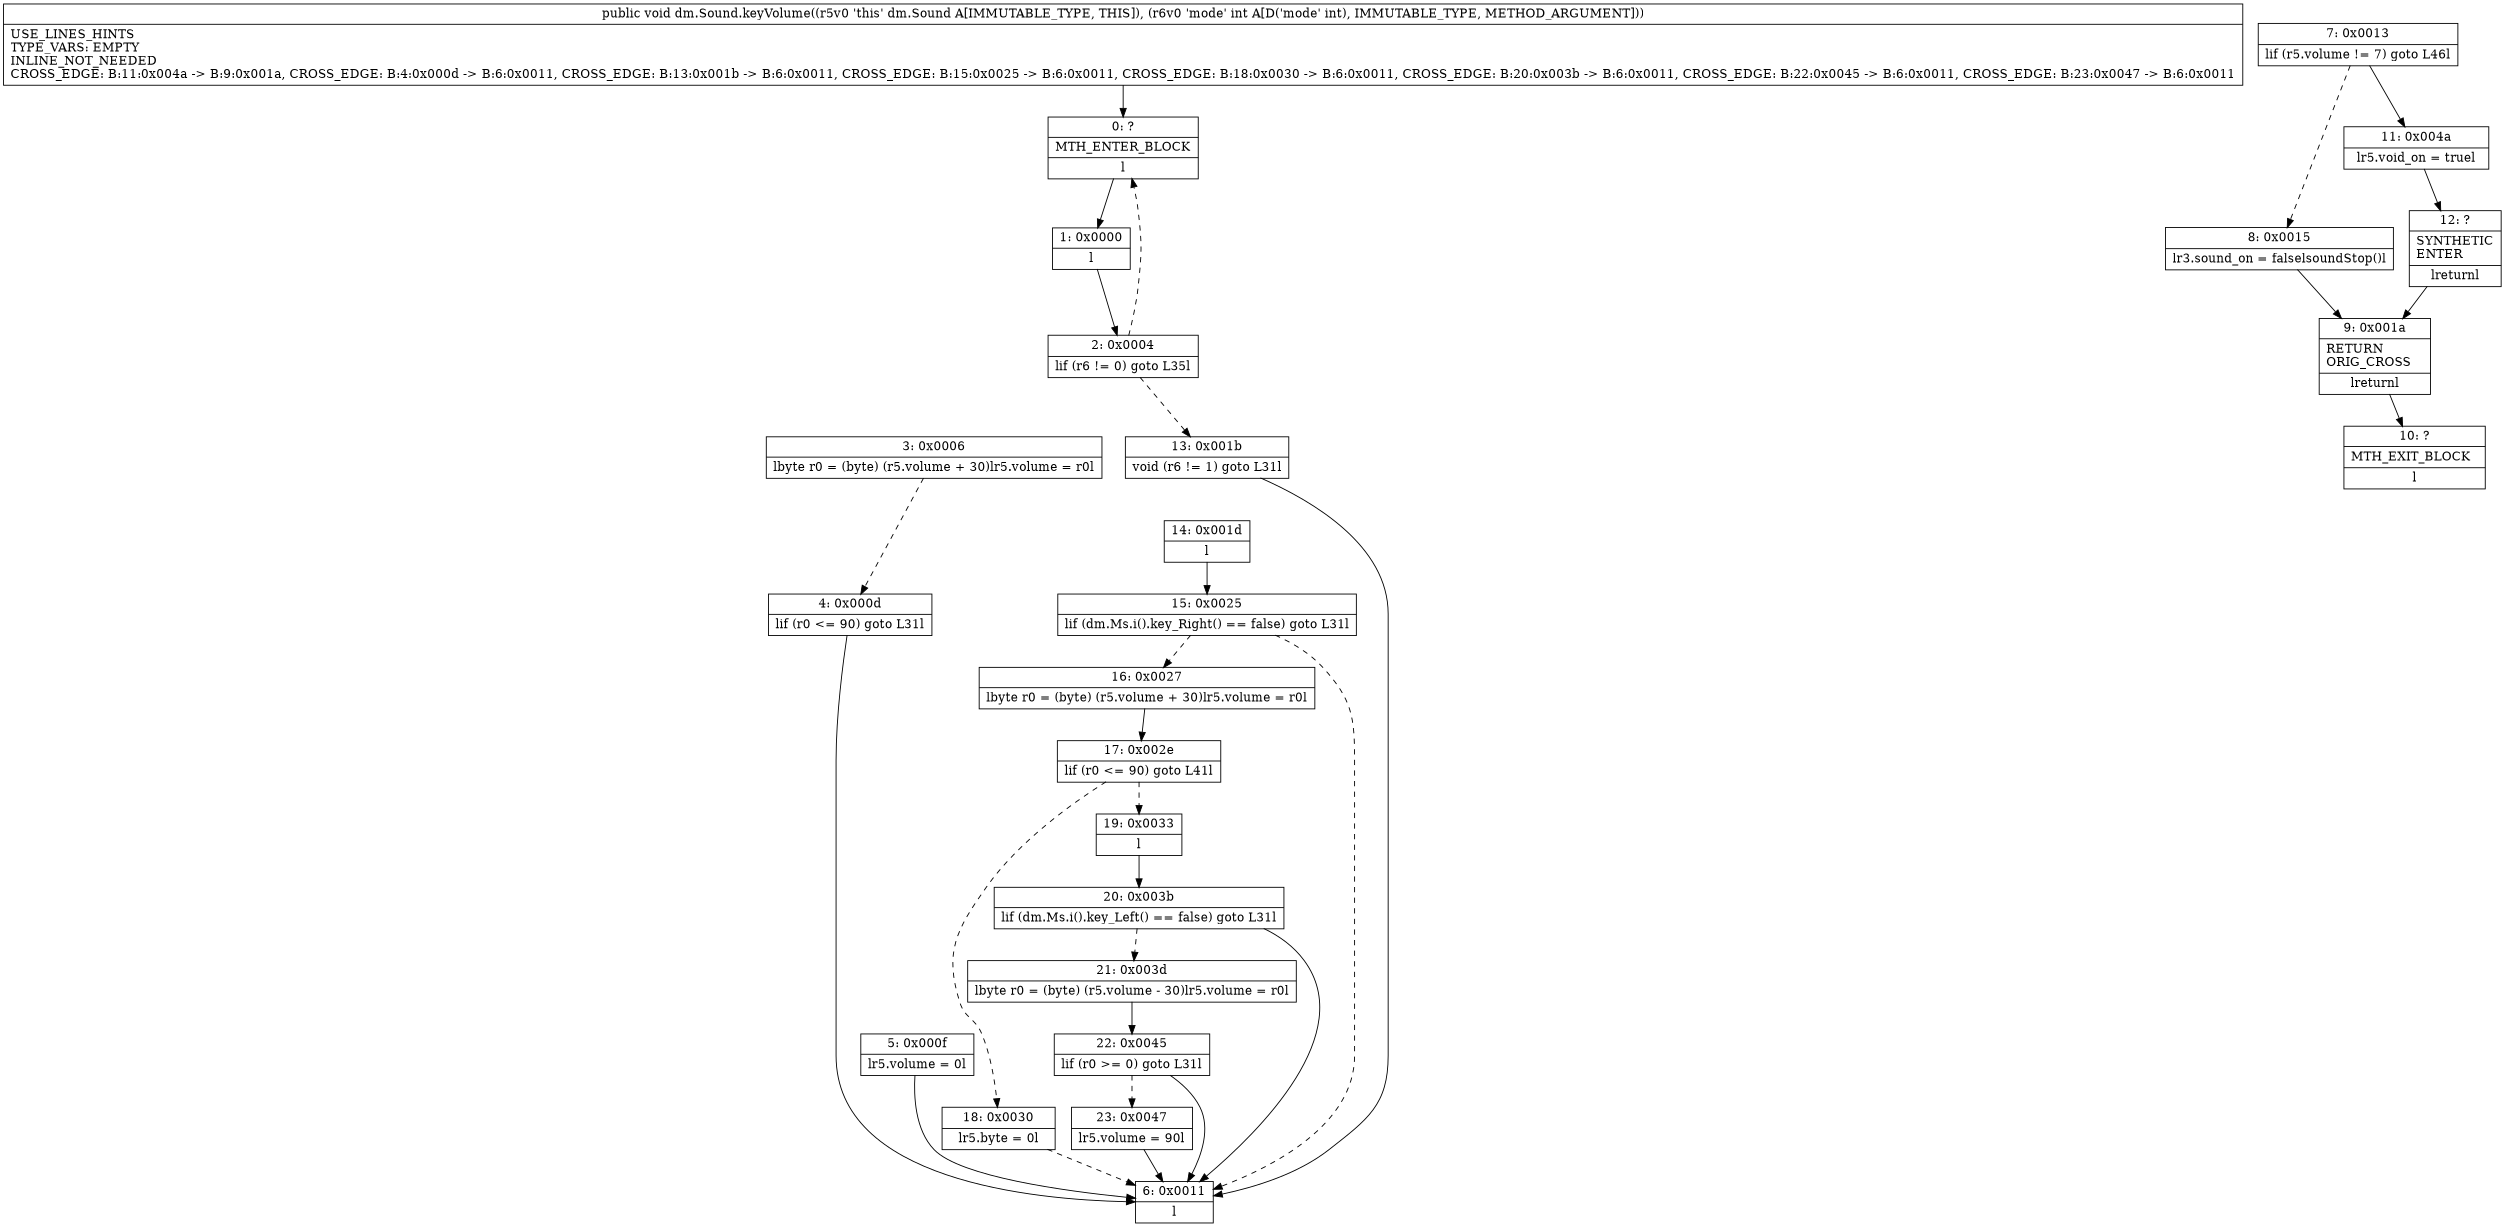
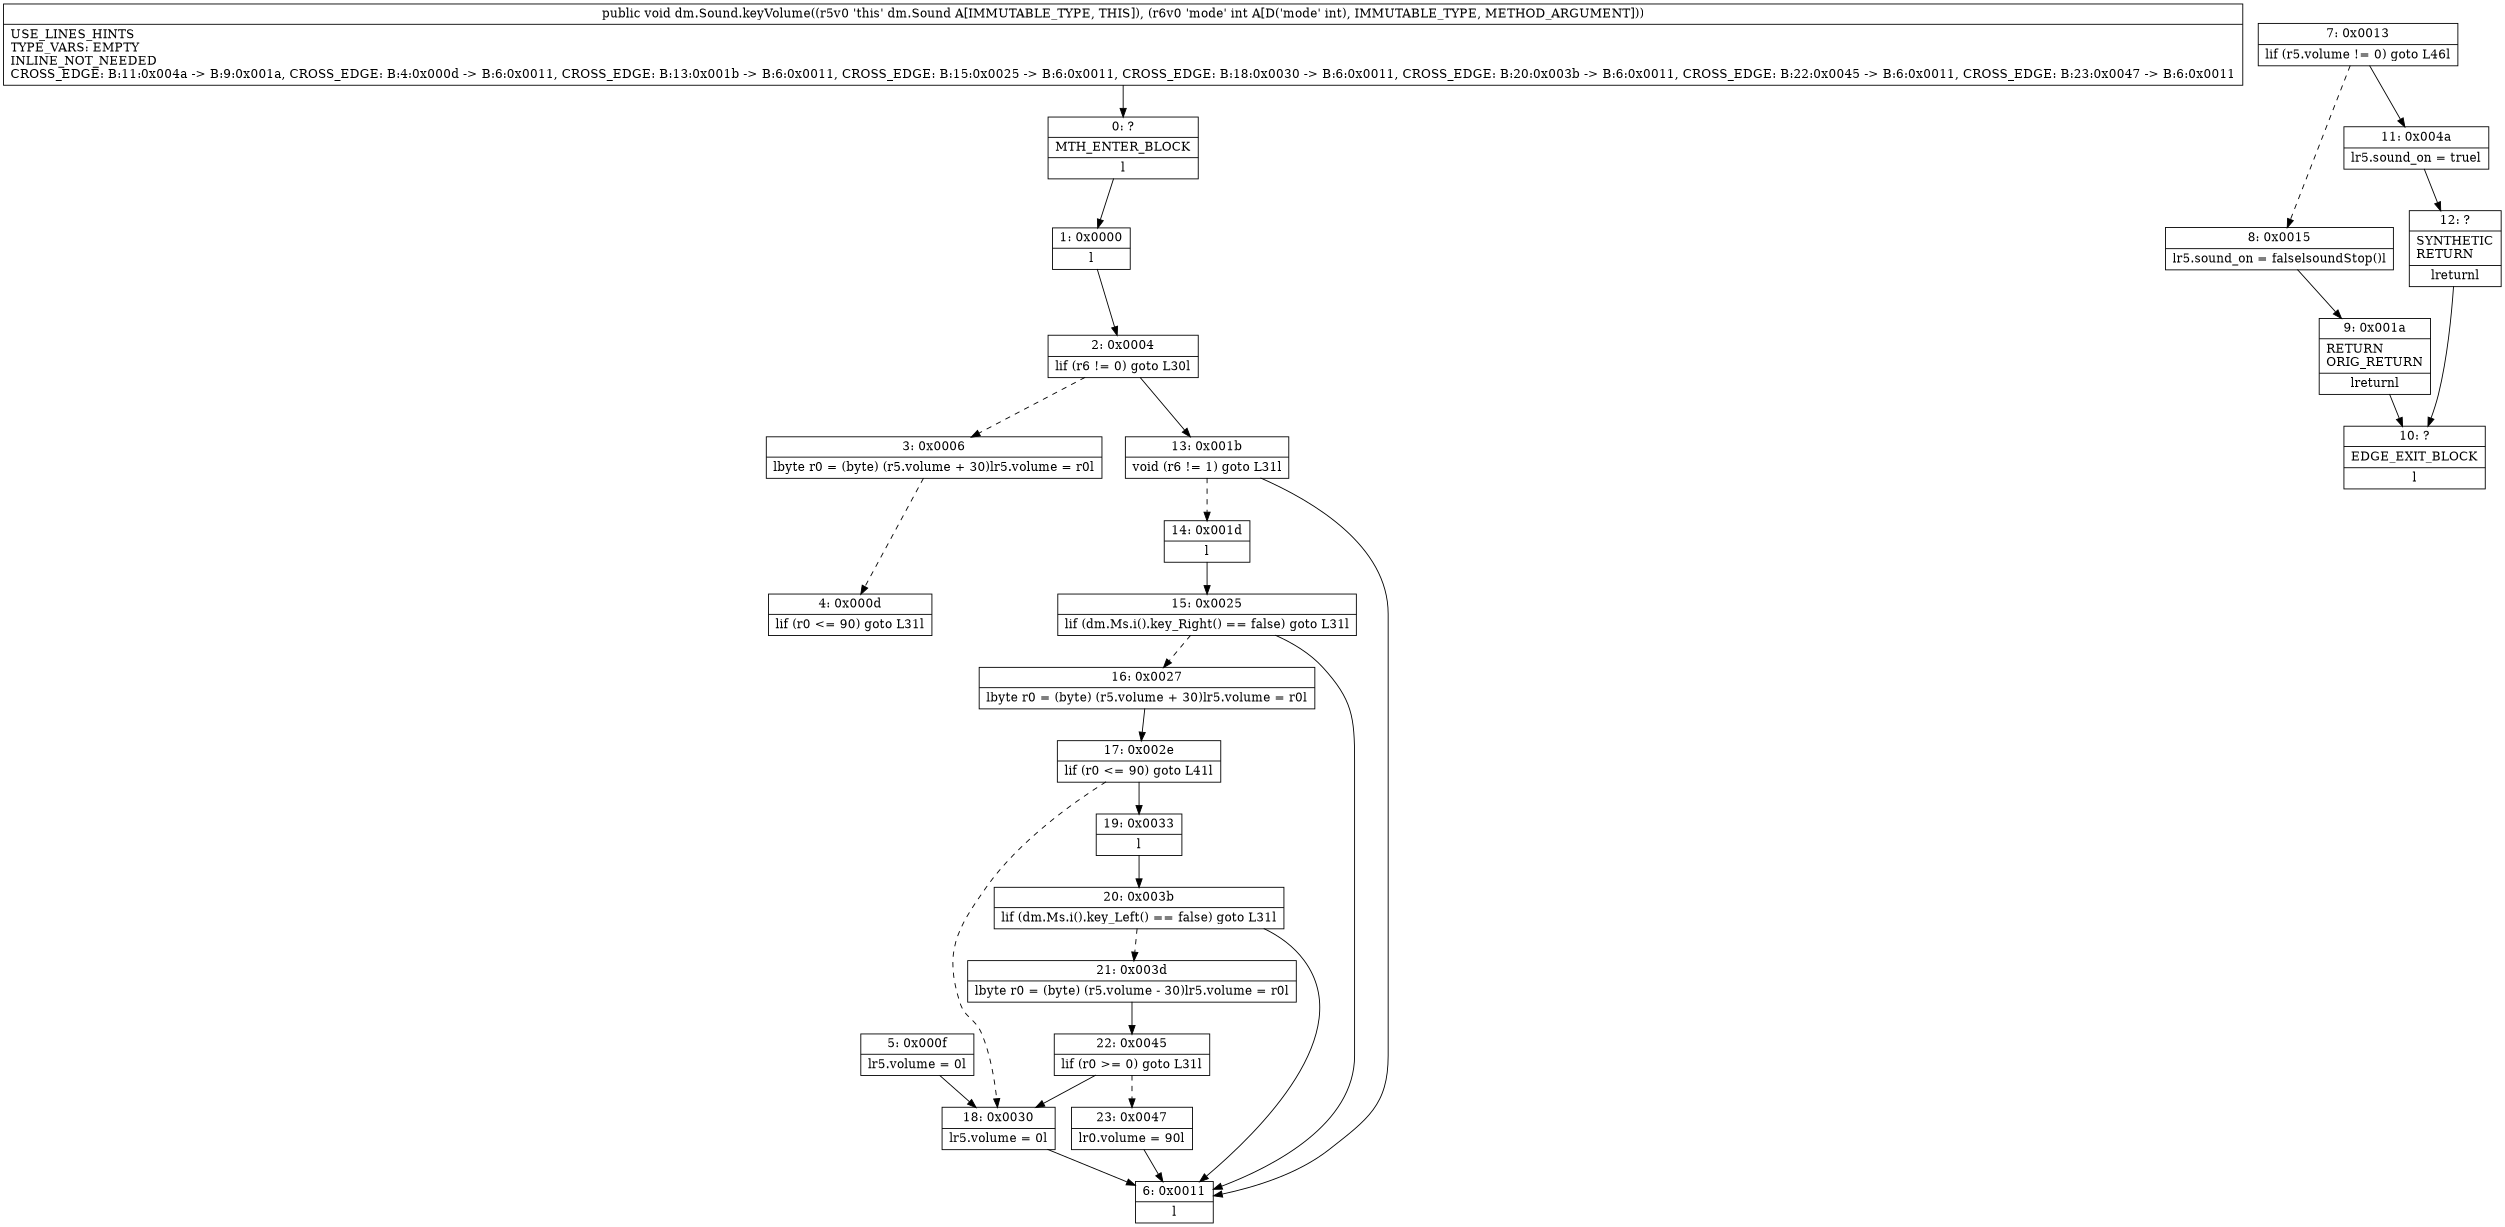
node "7: 0x0013": text "lif (r5.volume != 7) goto L46l" -> "lif (r5.volume != 0) goto L46l"
node "11: 0x004a": text "lr5.void_on = truel" -> "lr5.sound_on = truel"
node "12: ?": text "ENTER" -> "RETURN"
node "8: 0x0015": text "lr3.sound_on = falselsoundStop()l" -> "lr5.sound_on = falselsoundStop()l"
edge "2: 0x0004" -> "0: ?": now "2: 0x0004" -> "3: 0x0006"
edge "12: ?" -> "9: 0x001a": now "12: ?" -> "10: ?"
node "9: 0x001a": text "ORIG_CROSS" -> "ORIG_RETURN"
node "2: 0x0004": text "lif (r6 != 0) goto L35l" -> "lif (r6 != 0) goto L30l"
edge "2: 0x0004" -> "13: 0x001b": style dashed -> solid
node "10: ?": text "MTH_EXIT_BLOCK" -> "EDGE_EXIT_BLOCK"
edge "13: 0x001b" -> "14: 0x001d": added
edge "17: 0x002e" -> "19: 0x0033": style dashed -> solid
edge "15: 0x0025" -> "6: 0x0011": style dashed -> solid
edge "4: 0x000d" -> "6: 0x0011": removed
edge "22: 0x0045" -> "6: 0x0011": now "22: 0x0045" -> "18: 0x0030"
node "18: 0x0030": text "lr5.byte = 0l" -> "lr5.volume = 0l"
node "23: 0x0047": text "lr5.volume = 90l" -> "lr0.volume = 90l"
edge "18: 0x0030" -> "6: 0x0011": style dashed -> solid
edge "5: 0x000f" -> "6: 0x0011": now "5: 0x000f" -> "18: 0x0030"
